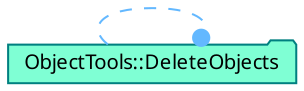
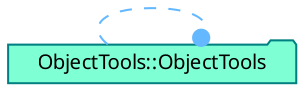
node "ObjectTools::DeleteObjects": label "ObjectTools::DeleteObjects" -> "ObjectTools::ObjectTools"
